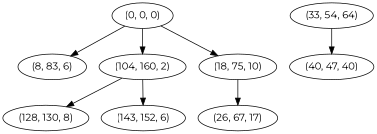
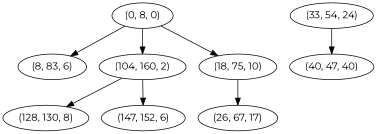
node "(0, 0, 0)": label "(0, 0, 0)" -> "(0, 8, 0)"
node "(33, 54, 64)": label "(33, 54, 64)" -> "(33, 54, 24)"
node "(143, 152, 6)": label "(143, 152, 6)" -> "(147, 152, 6)"
